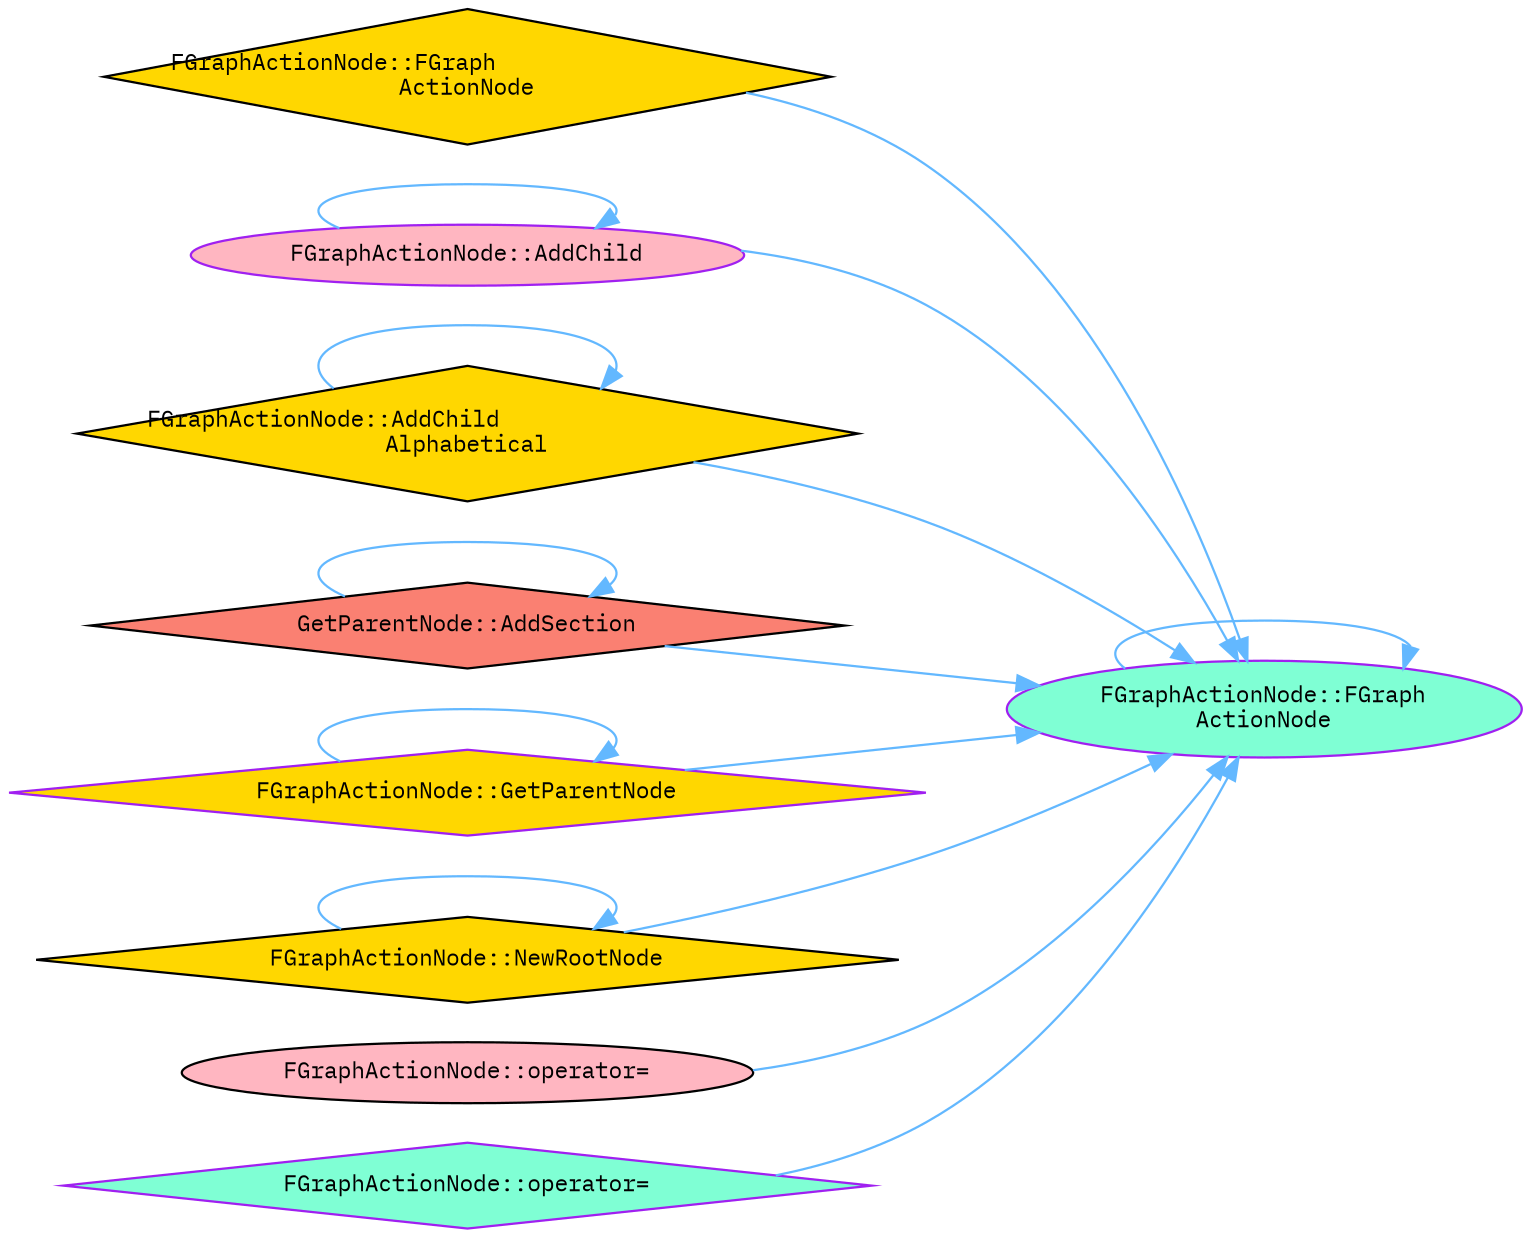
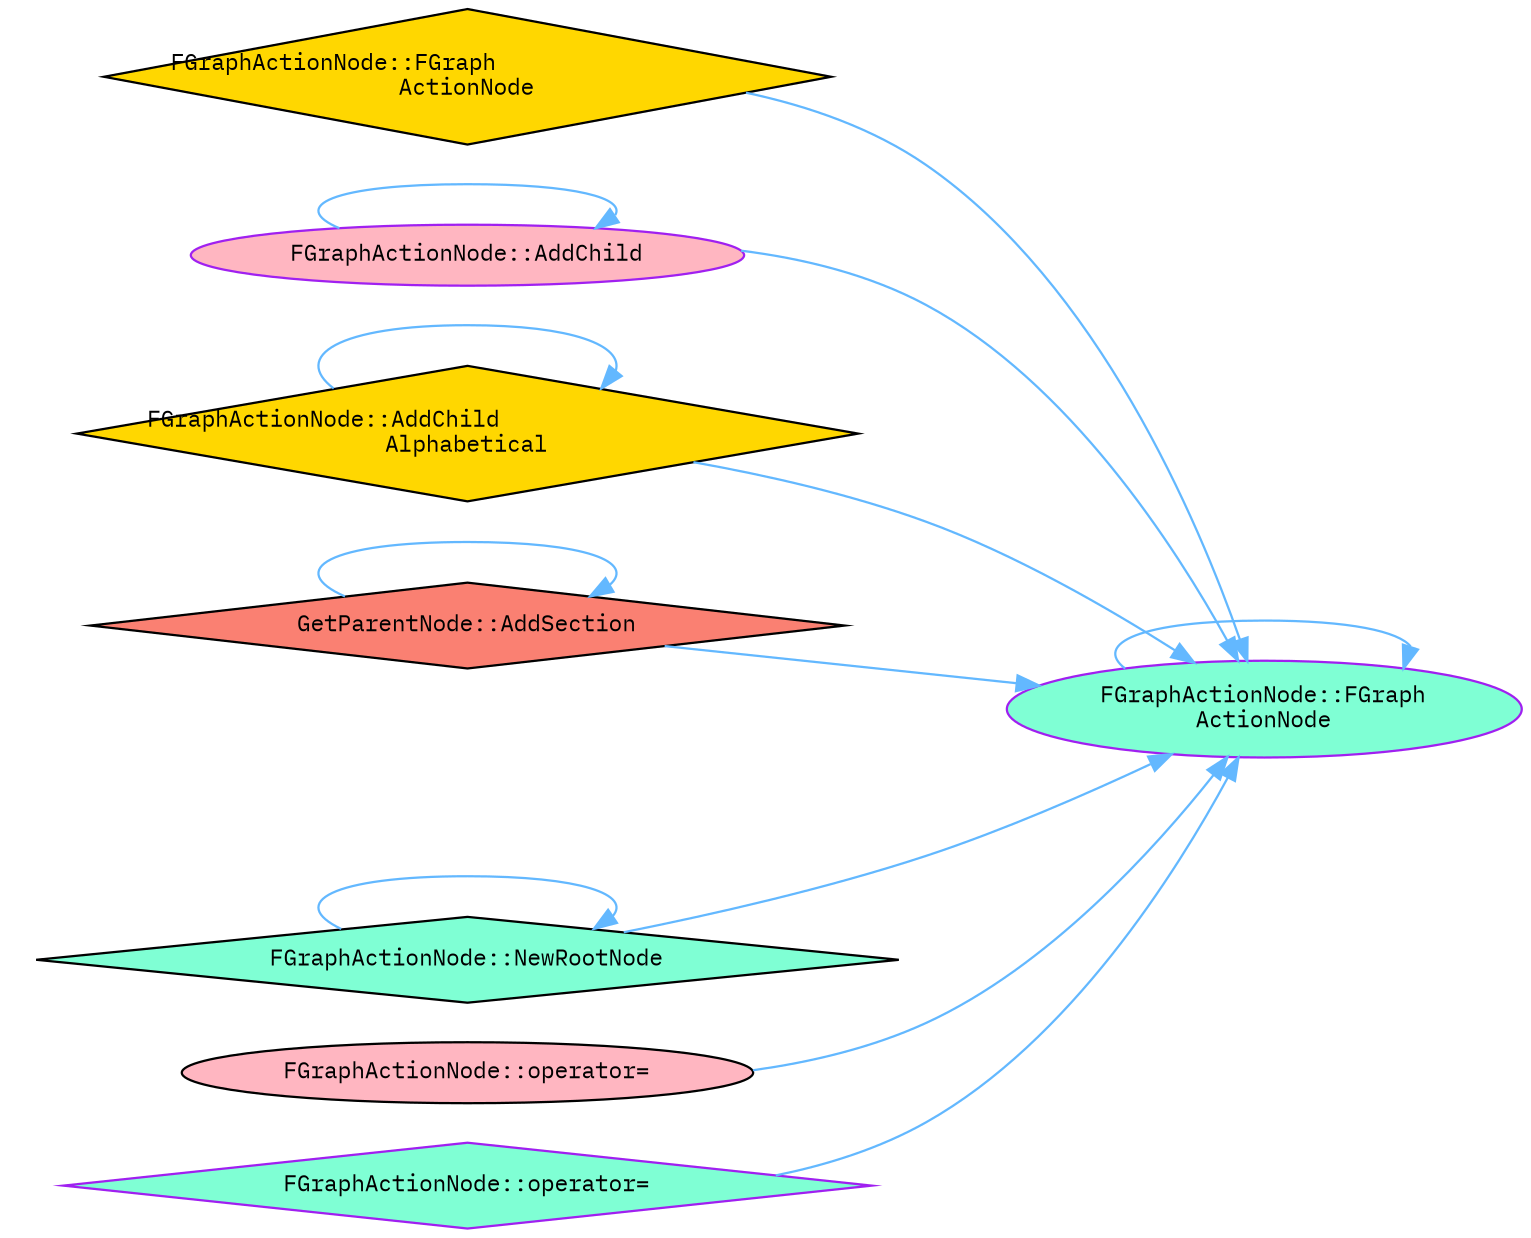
node "FGraphActionNode::GetParentNode": removed
node "FGraphActionNode::NewRootNode": fillcolor gold -> aquamarine
